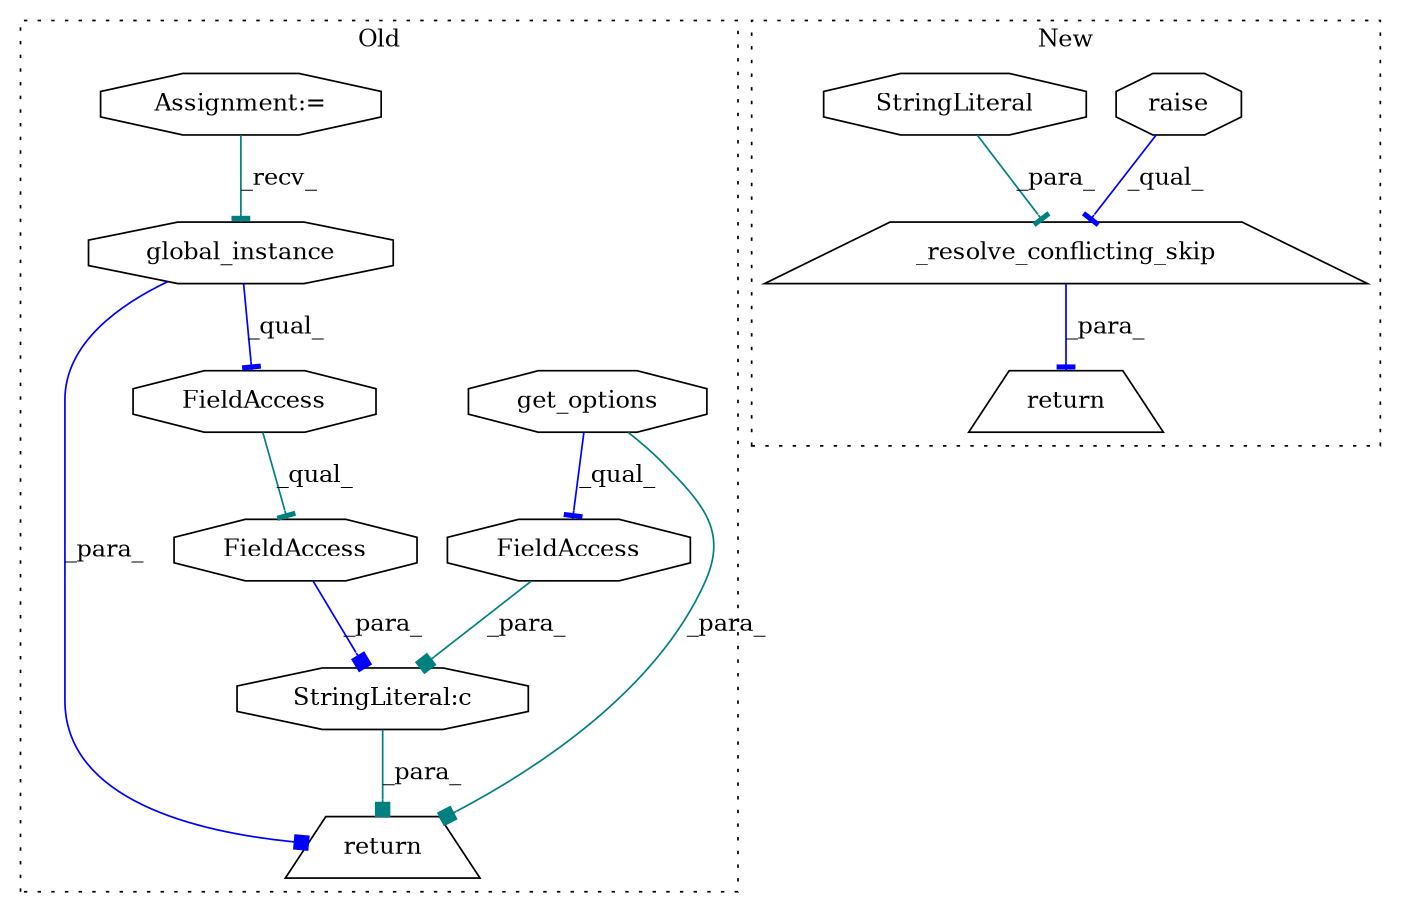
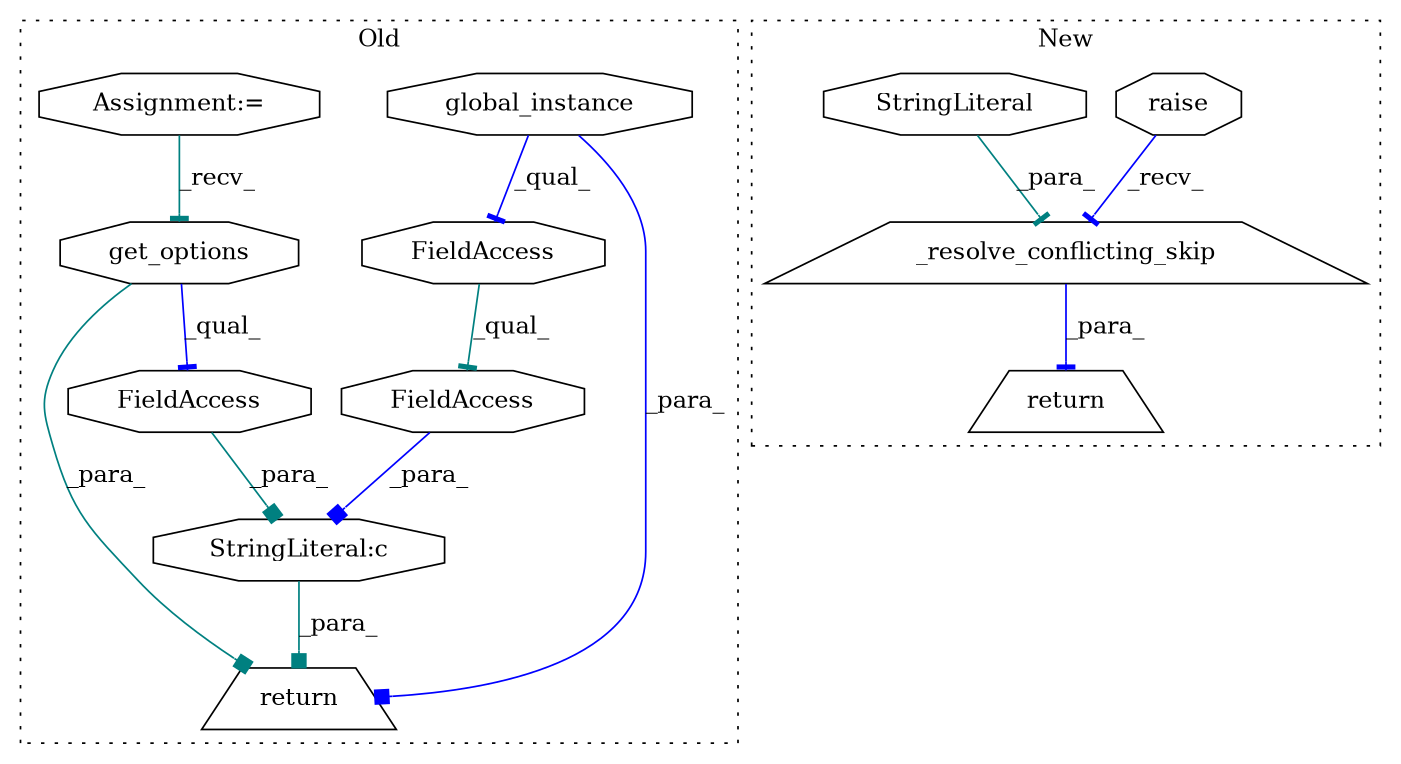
edge "Assignment:=" -> "global_instance": now "Assignment:=" -> "get_options"
edge "raise" -> "_resolve_conflicting_skip": label "_qual_" -> "_recv_"
